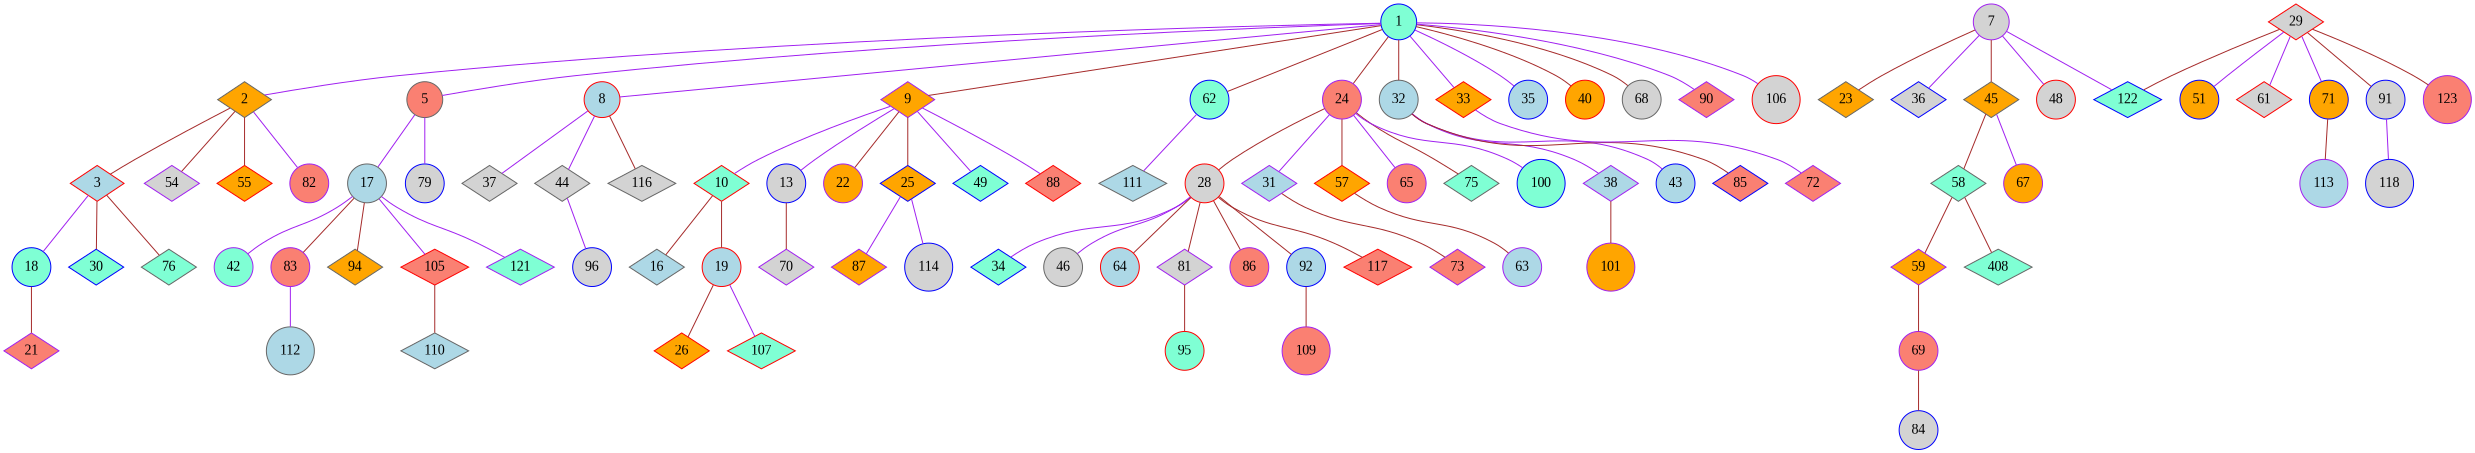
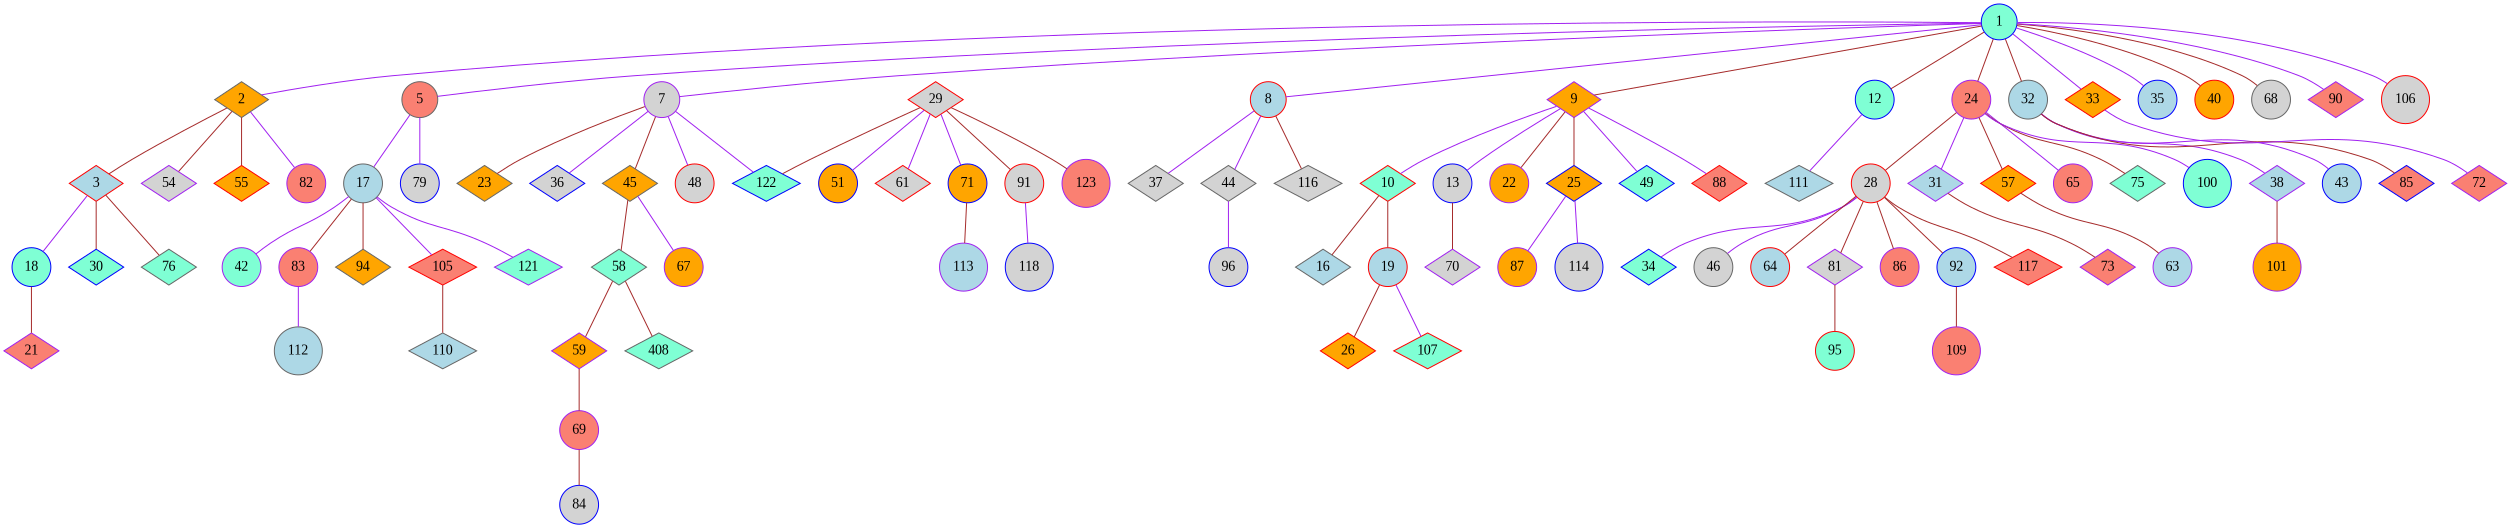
edge "1" -- "7": added
node "62": label "62" -> "12"
node "91": color blue -> red
node "87": shape diamond -> circle
